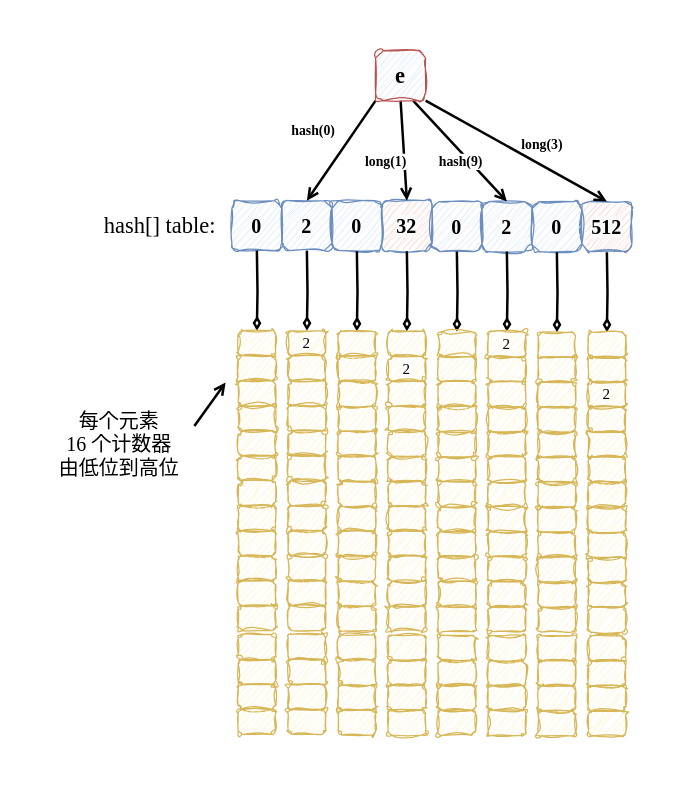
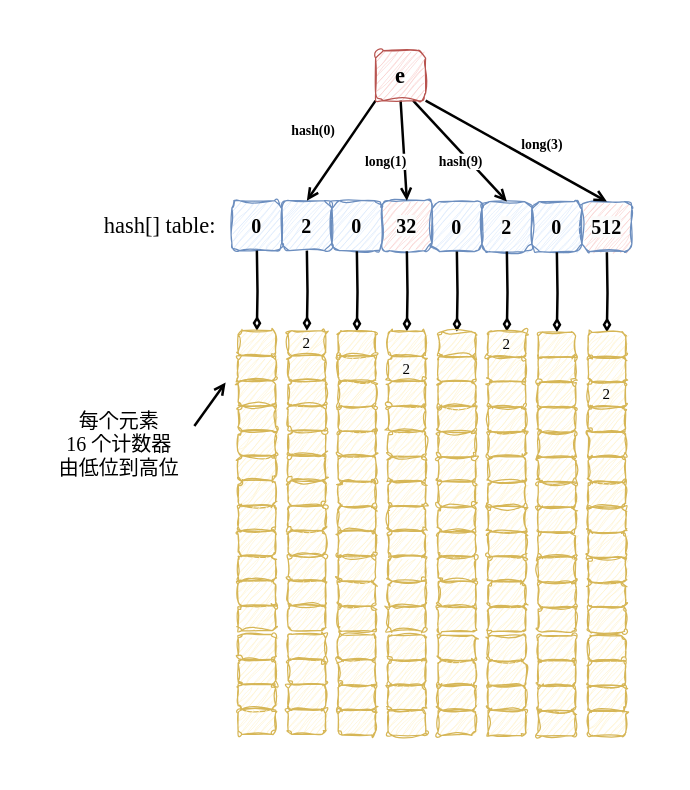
node "e": fillcolor #dae8fc -> #f8cecc
